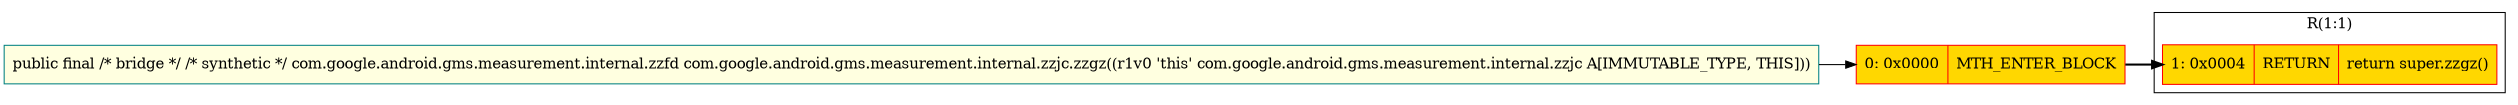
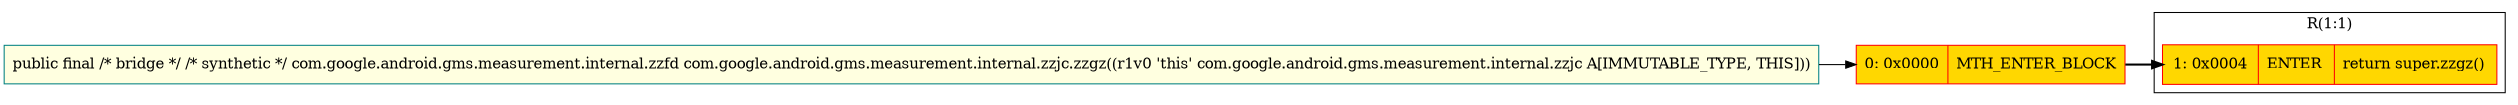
node "1: 0x0004": text "RETURN" -> "ENTER"
